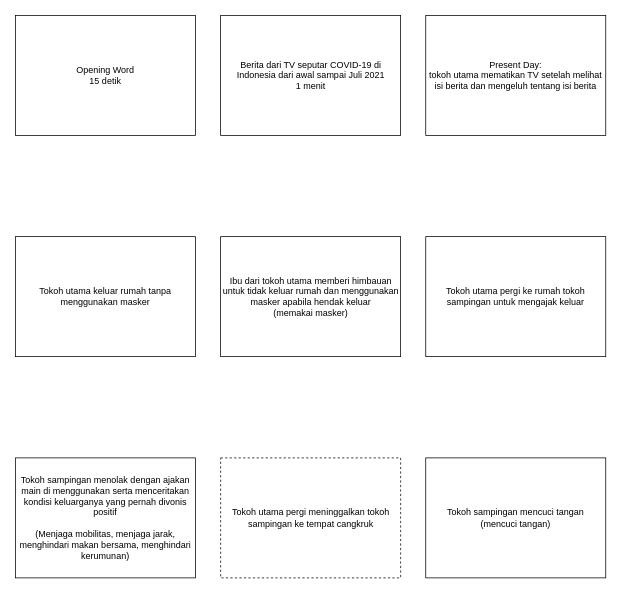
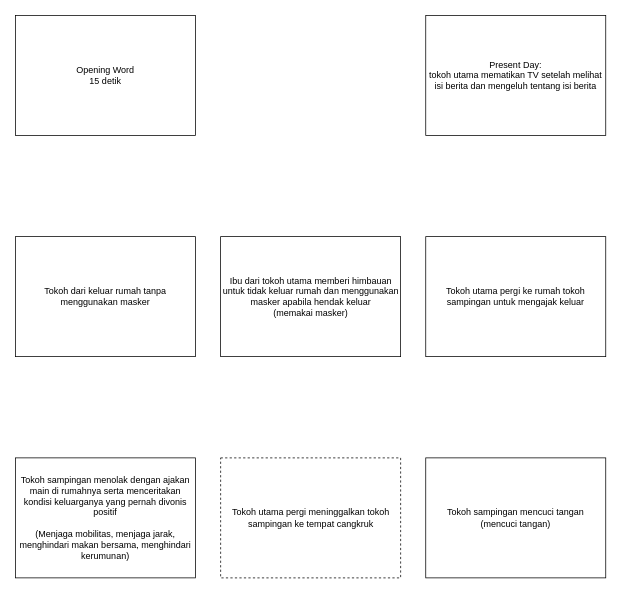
node "Berita dari TV seputar COVID-19 di Indonesia dari awal sampai Juli 2021 1 menit": removed
node "Tokoh utama keluar rumah tanpa menggunakan masker": label "Tokoh utama keluar rumah tanpa menggunakan masker" -> "Tokoh dari keluar rumah tanpa menggunakan masker"
node "Tokoh sampingan menolak dengan ajakan main di menggunakan serta menceritakan kondisi keluarganya yang pernah divonis positif (Menjaga mobilitas, menjaga jarak, menghindari makan bersama, menghindari kerumunan)": label "Tokoh sampingan menolak dengan ajakan main di menggunakan serta menceritakan kondisi keluarganya yang pernah divonis positif (Menjaga mobilitas, menjaga jarak, menghindari makan bersama, menghindari kerumunan)" -> "Tokoh sampingan menolak dengan ajakan main di rumahnya serta menceritakan kondisi keluarganya yang pernah divonis positif (Menjaga mobilitas, menjaga jarak, menghindari makan bersama, menghindari kerumunan)"
